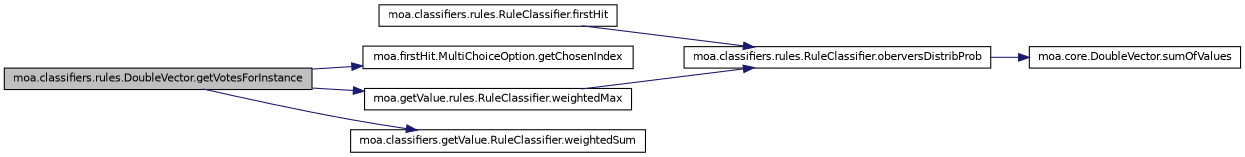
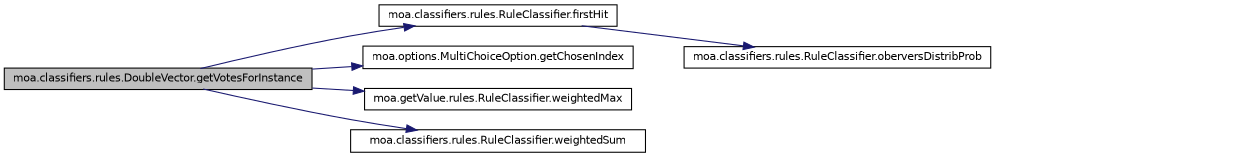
edge "moa.classifiers.rules.DoubleVector.getVotesForInstance" -> "moa.classifiers.rules.RuleClassifier.firstHit": added
node "moa.firstHit.MultiChoiceOption.getChosenIndex": label "moa.firstHit.MultiChoiceOption.getChosenIndex" -> "moa.options.MultiChoiceOption.getChosenIndex"
node "moa.core.DoubleVector.sumOfValues": removed
edge "moa.getValue.rules.RuleClassifier.weightedMax" -> "moa.classifiers.rules.RuleClassifier.oberversDistribProb": removed
node "moa.classifiers.getValue.RuleClassifier.weightedSum": label "moa.classifiers.getValue.RuleClassifier.weightedSum" -> "moa.classifiers.rules.RuleClassifier.weightedSum"
